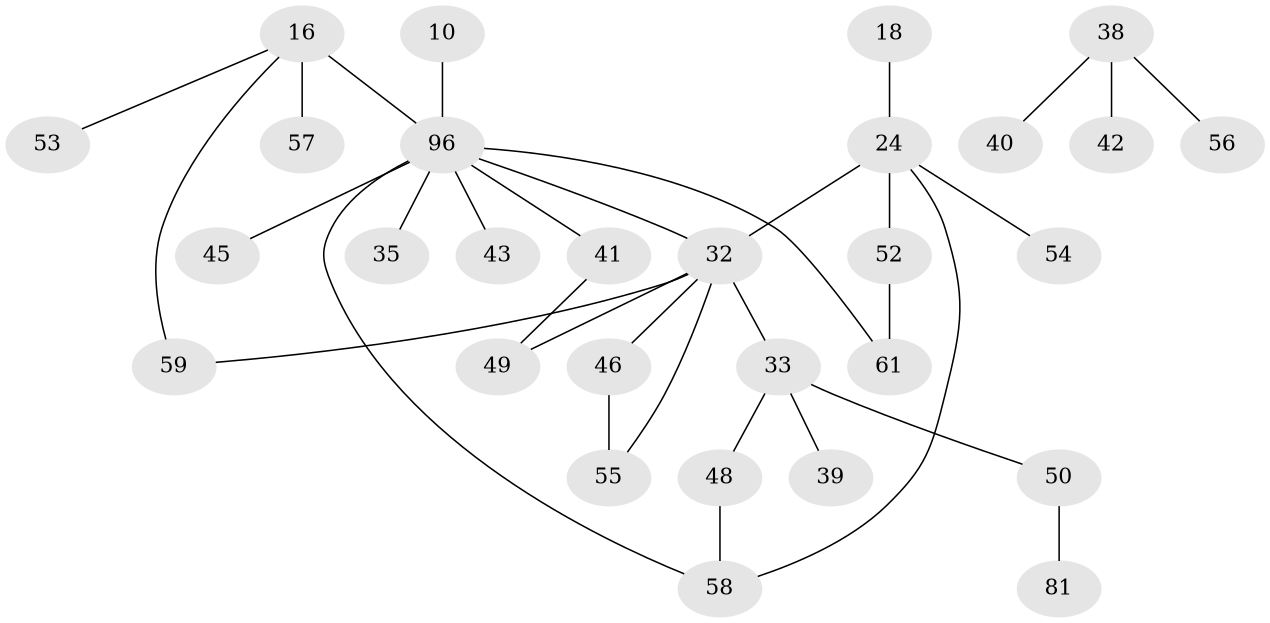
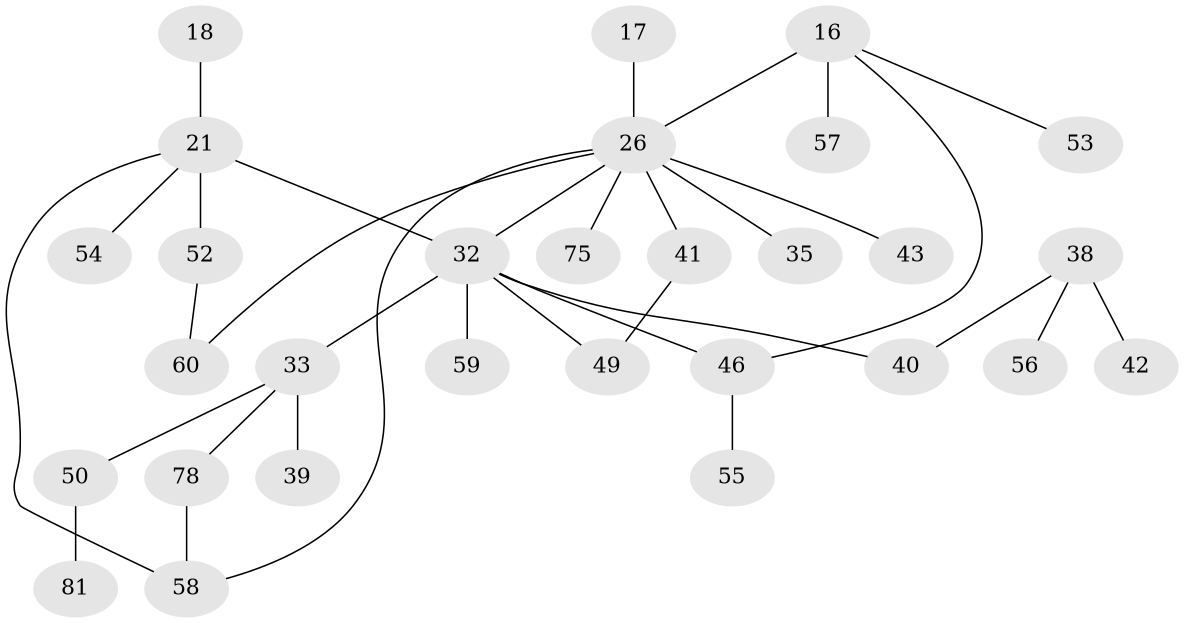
node "10": label "10" -> "17"
node "96": label "96" -> "26"
node "24": label "24" -> "21"
edge "16" -- "59": now "16" -- "46"
node "45": label "45" -> "75"
node "61": label "61" -> "60"
edge "32" -- "55": now "32" -- "40"
node "48": label "48" -> "78"
